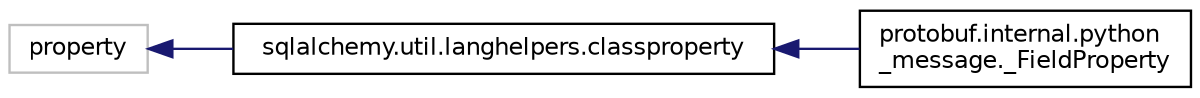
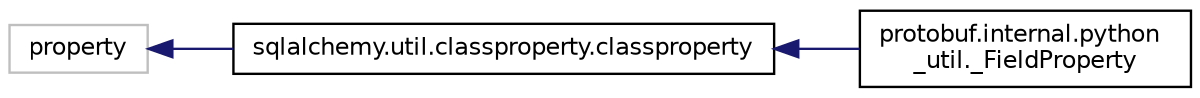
node "sqlalchemy.util.langhelpers.classproperty": label "sqlalchemy.util.langhelpers.classproperty" -> "sqlalchemy.util.classproperty.classproperty"
node "protobuf.internal.python _message._FieldProperty": label "protobuf.internal.python _message._FieldProperty" -> "protobuf.internal.python _util._FieldProperty"
